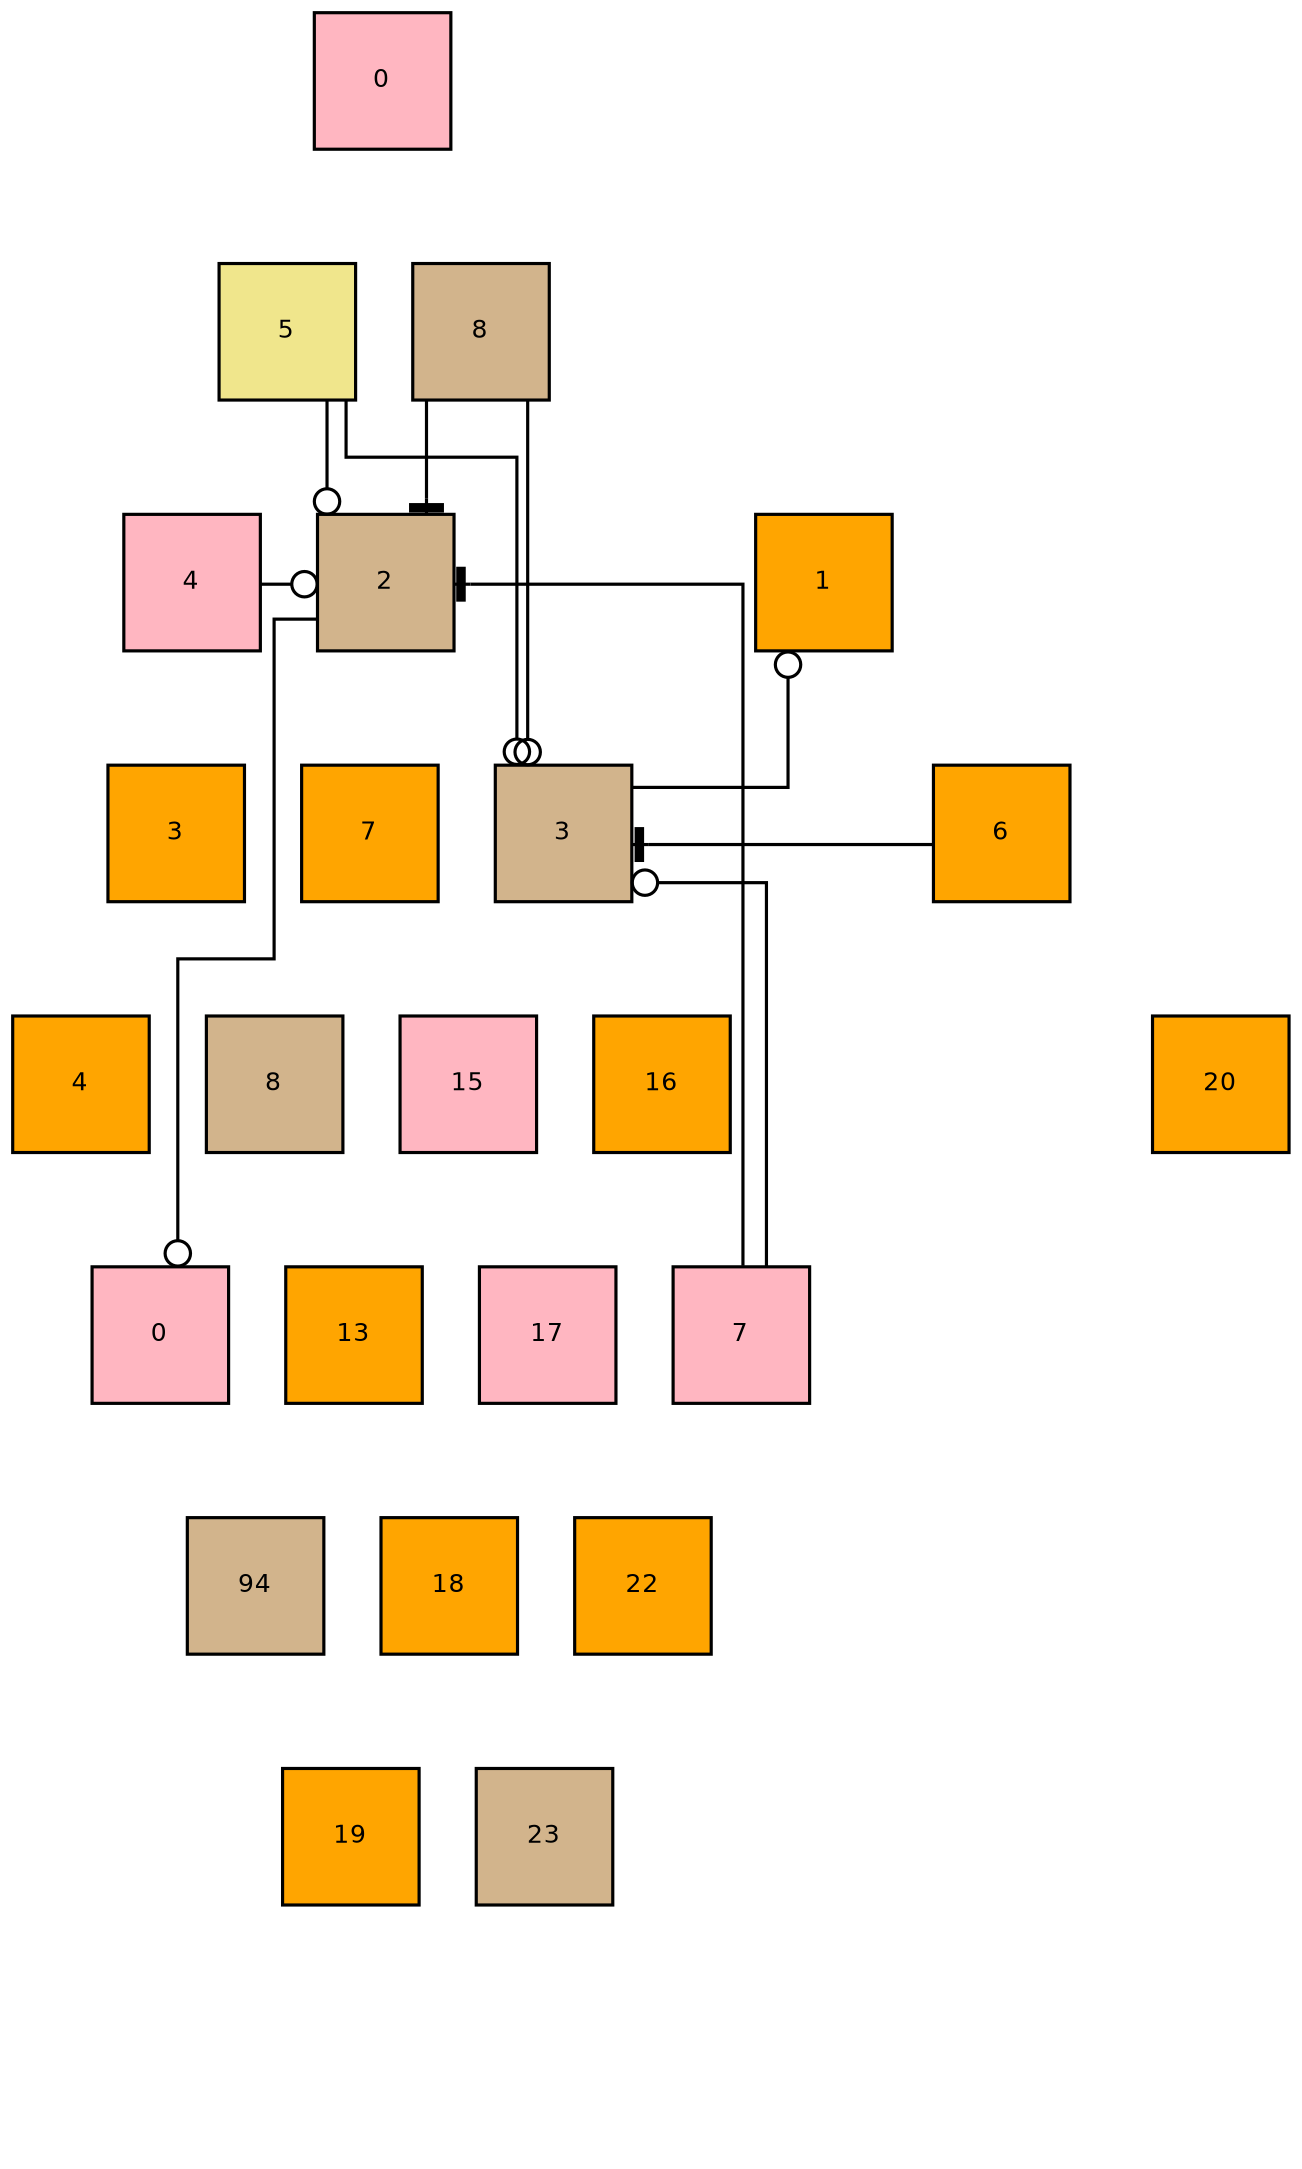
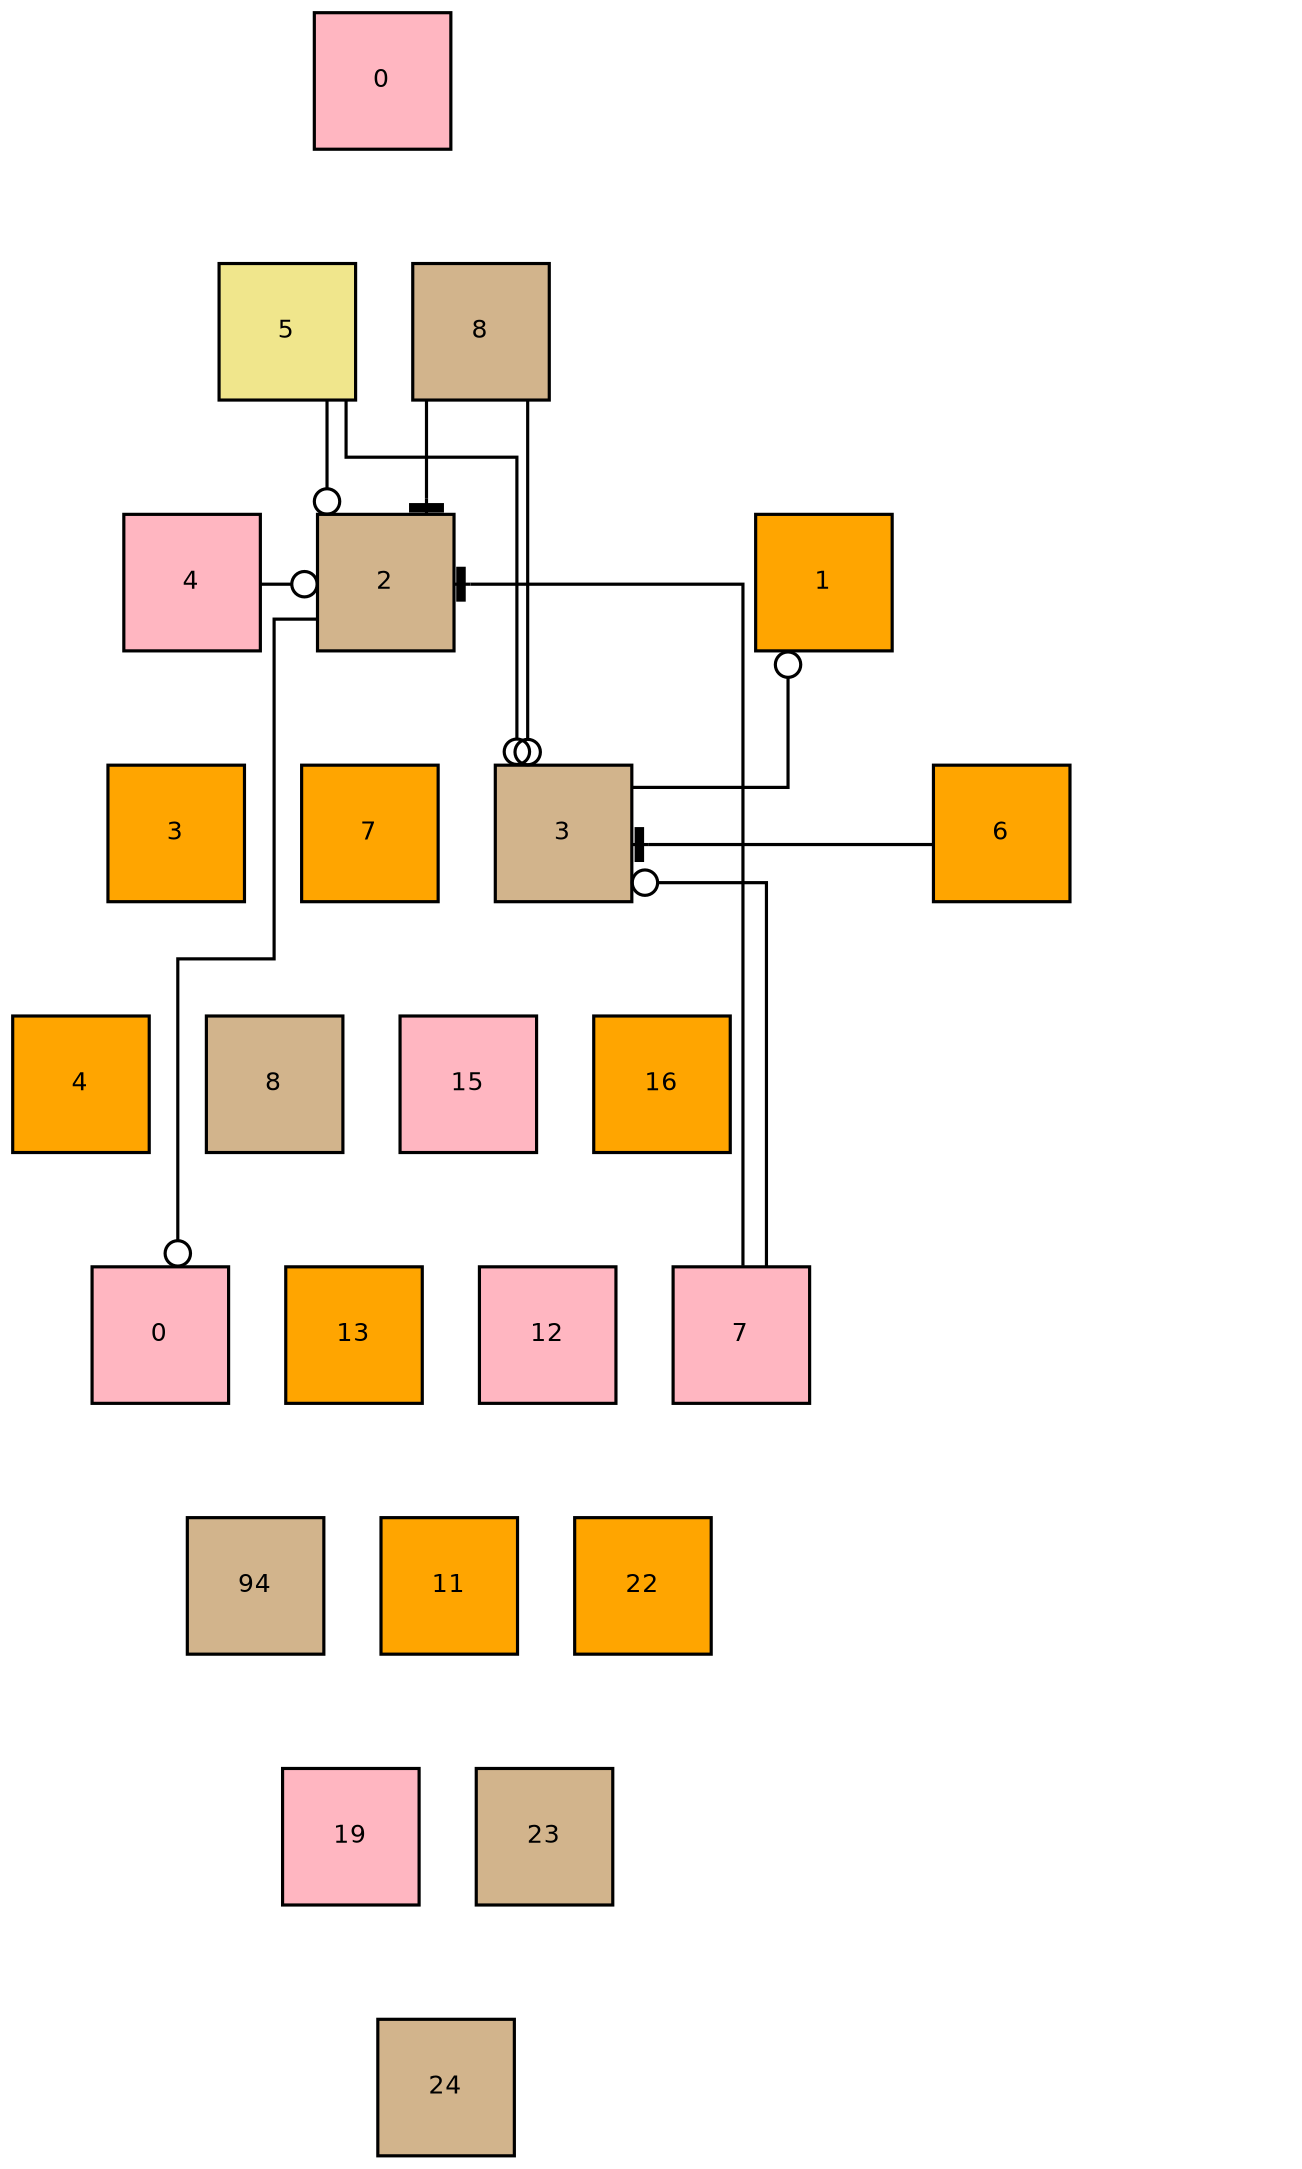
node "20": removed
node "17": label "17" -> "12"
node "18": label "18" -> "11"
node "19": fillcolor orange -> lightpink
node "24": added
